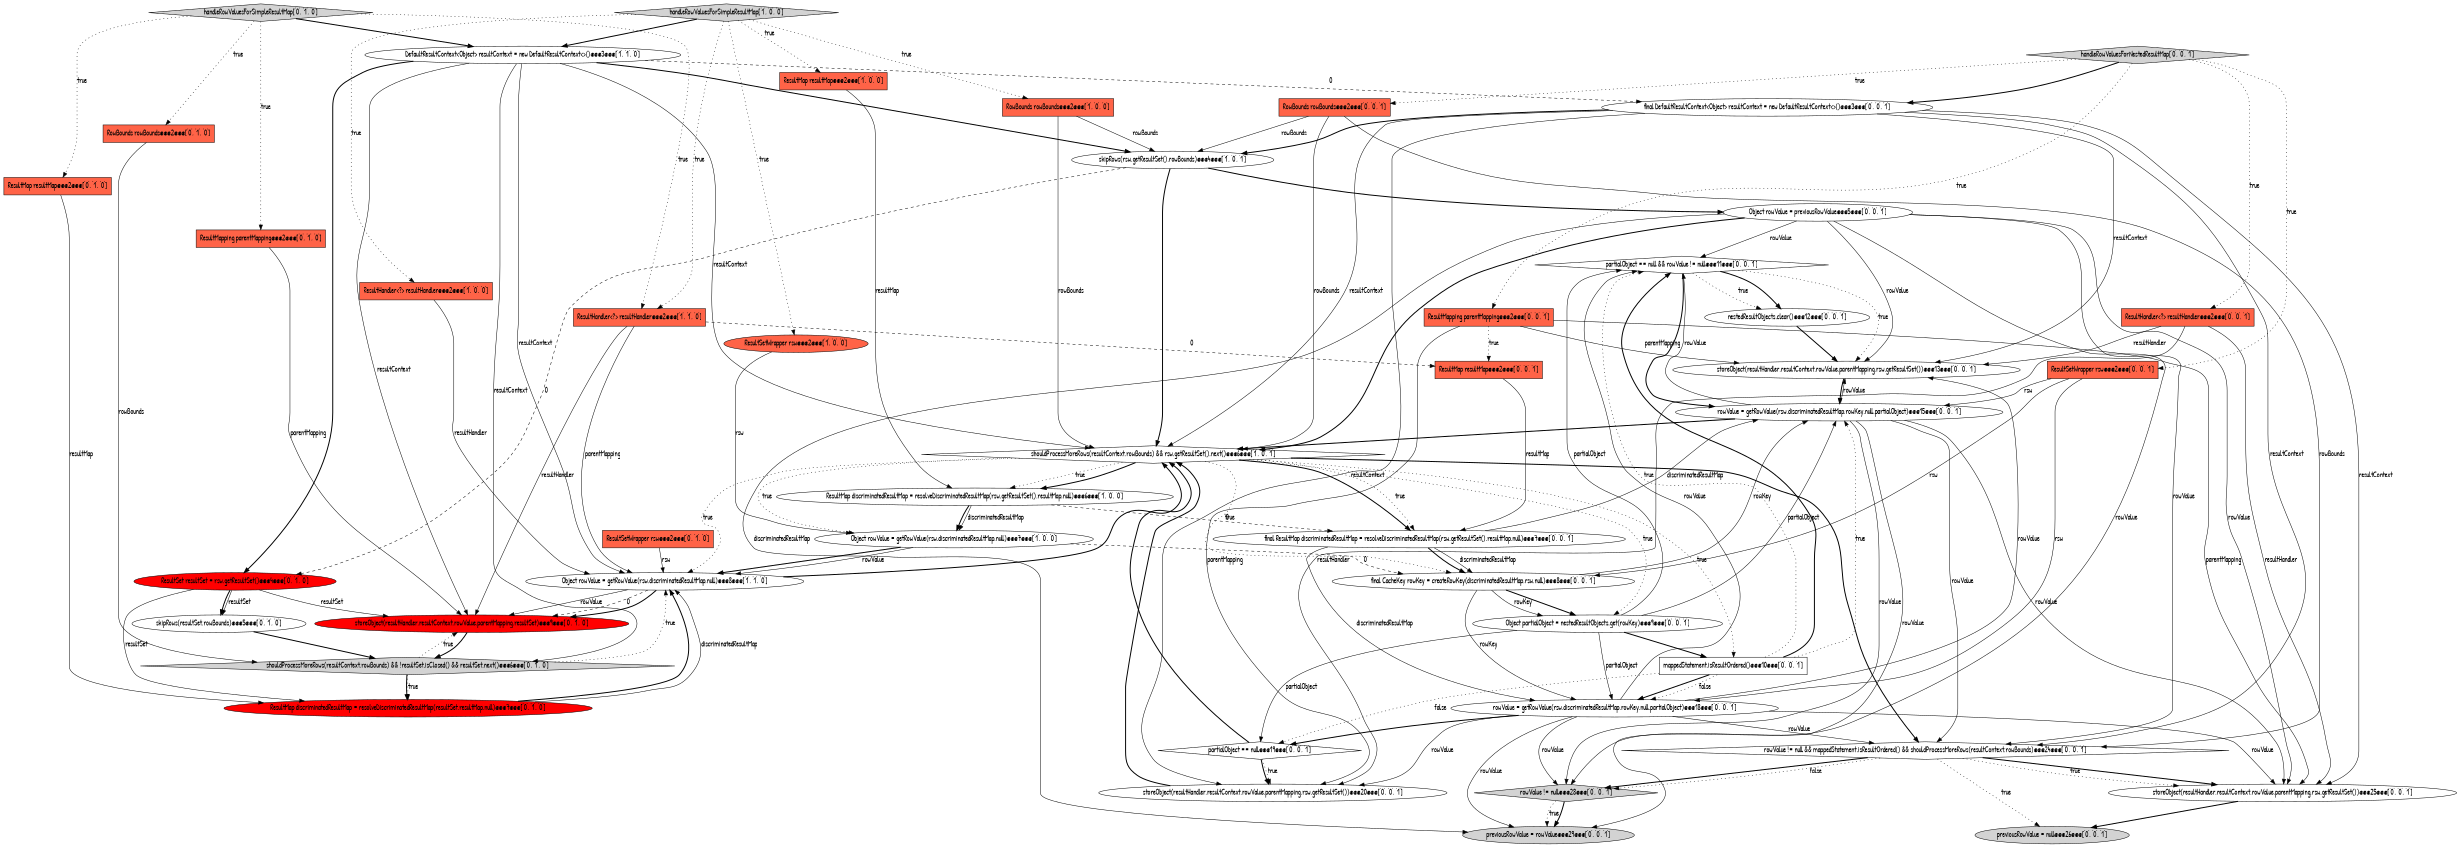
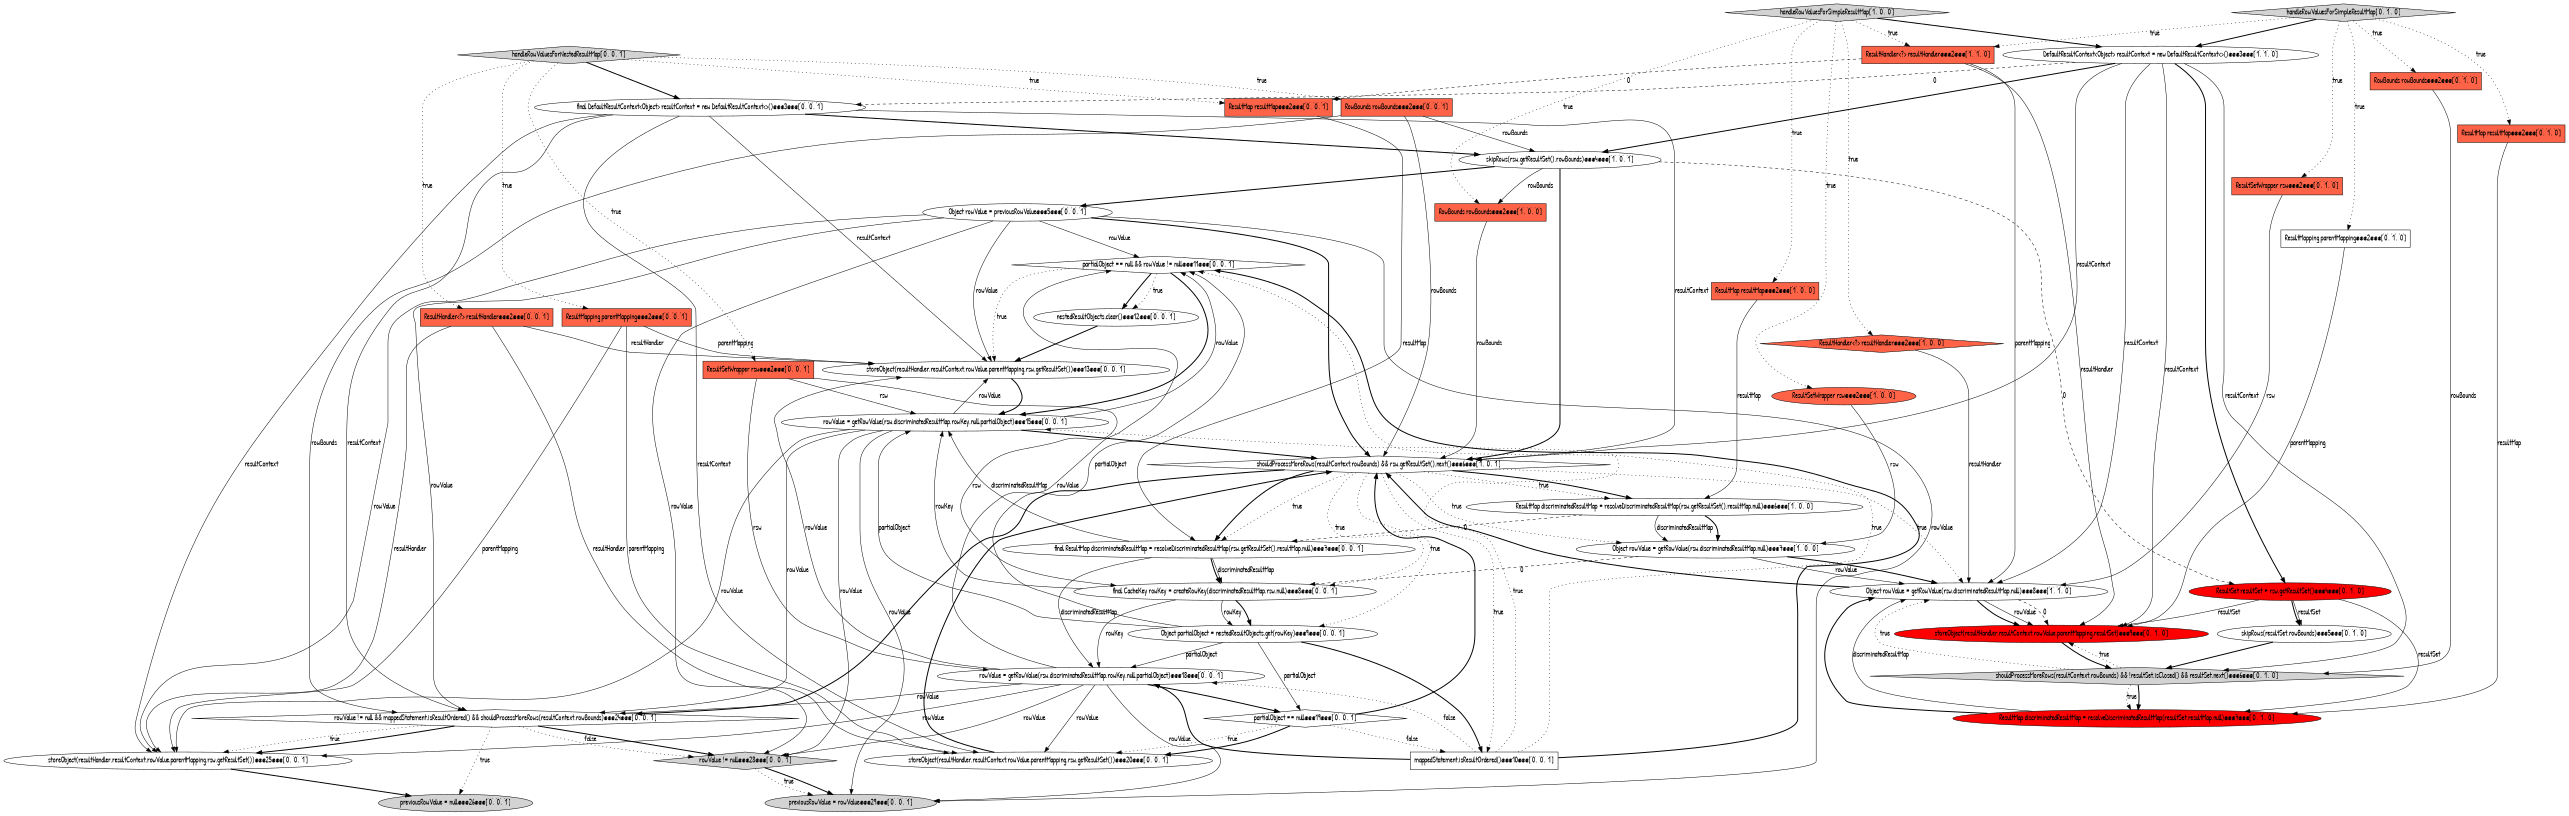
edge "handleRowValuesForSimpleResultMap['0', '1', '0']" -> "ResultSetWrapper rsw@@@2@@@['0', '1', '0']": added, label "true"
edge "RowBounds rowBounds@@@2@@@['1', '0', '0']" -> "skipRows(rsw.getResultSet(),rowBounds)@@@4@@@['1', '0', '1']": reversed
node "ResultMapping parentMapping@@@2@@@['0', '1', '0']": fillcolor tomato -> white
node "ResultHandler<?> resultHandler@@@2@@@['1', '0', '0']": shape box -> diamond
edge "ResultMapping parentMapping@@@2@@@['0', '0', '1']" -> "ResultMap resultMap@@@2@@@['0', '0', '1']": now "handleRowValuesForNestedResultMap['0', '0', '1']" -> "ResultMap resultMap@@@2@@@['0', '0', '1']"
edge "Object rowValue = previousRowValue@@@5@@@['0', '0', '1']" -> "previousRowValue = rowValue@@@29@@@['0', '0', '1']": label "discriminatedResultMap" -> "rowValue"
edge "mappedStatement.isResultOrdered()@@@10@@@['0', '0', '1']" -> "partialObject == null@@@19@@@['0', '0', '1']": reversed
